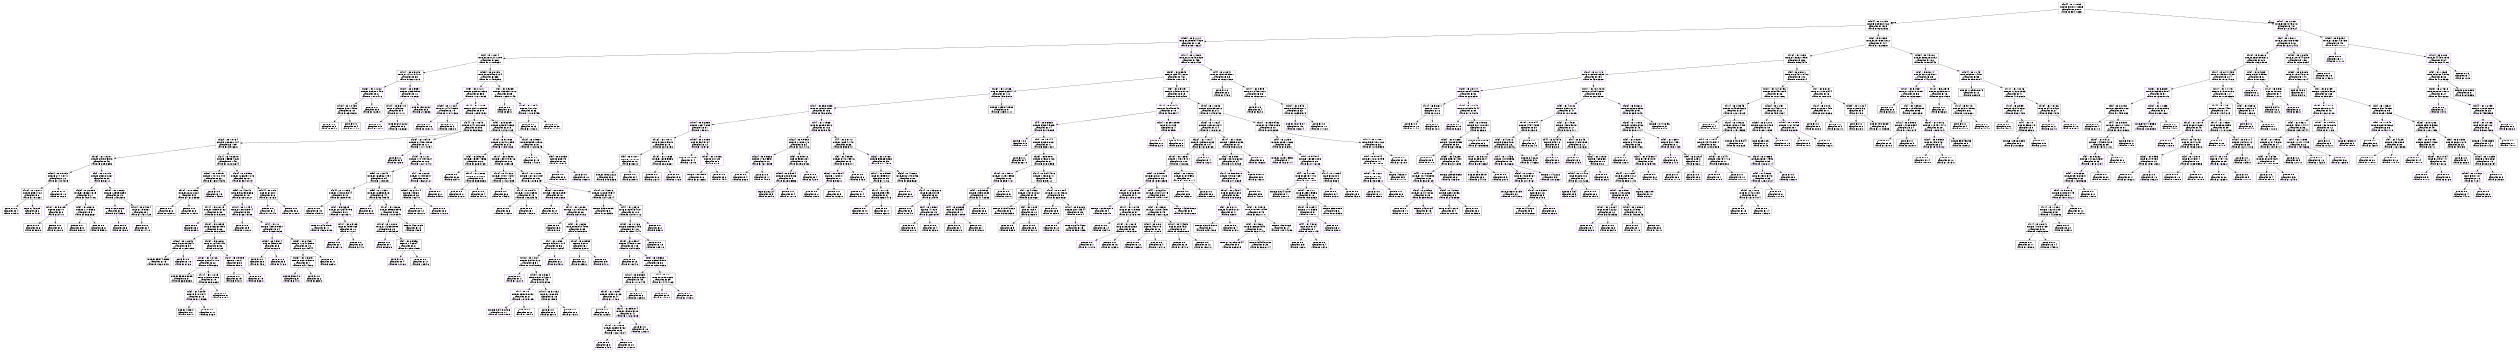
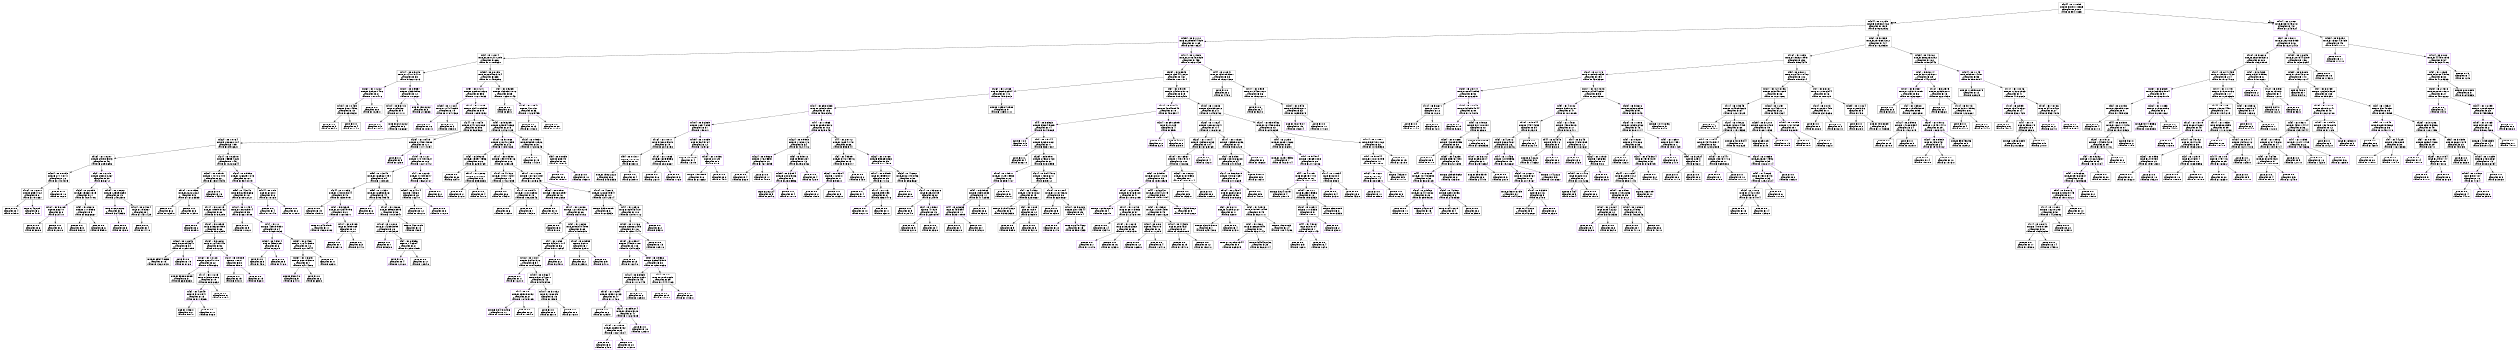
edge "X[6] <= 4.2812 mse = 3666.4867 samples = 26 value = 218.8846" -> "mse = 84.2222 samples = 3 value = 14.6667": now "X[6] <= 4.2812 mse = 3666.4867 samples = 26 value = 218.8846" -> "X[7] <= 1.1436 mse = 4219.9556 samples = 15 value = 192.6667"
